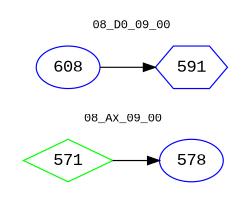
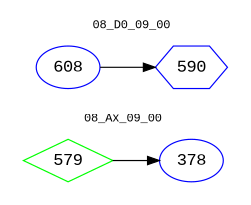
node "591": label "591" -> "590"
node "571": label "571" -> "579"
node "578": label "578" -> "378"
